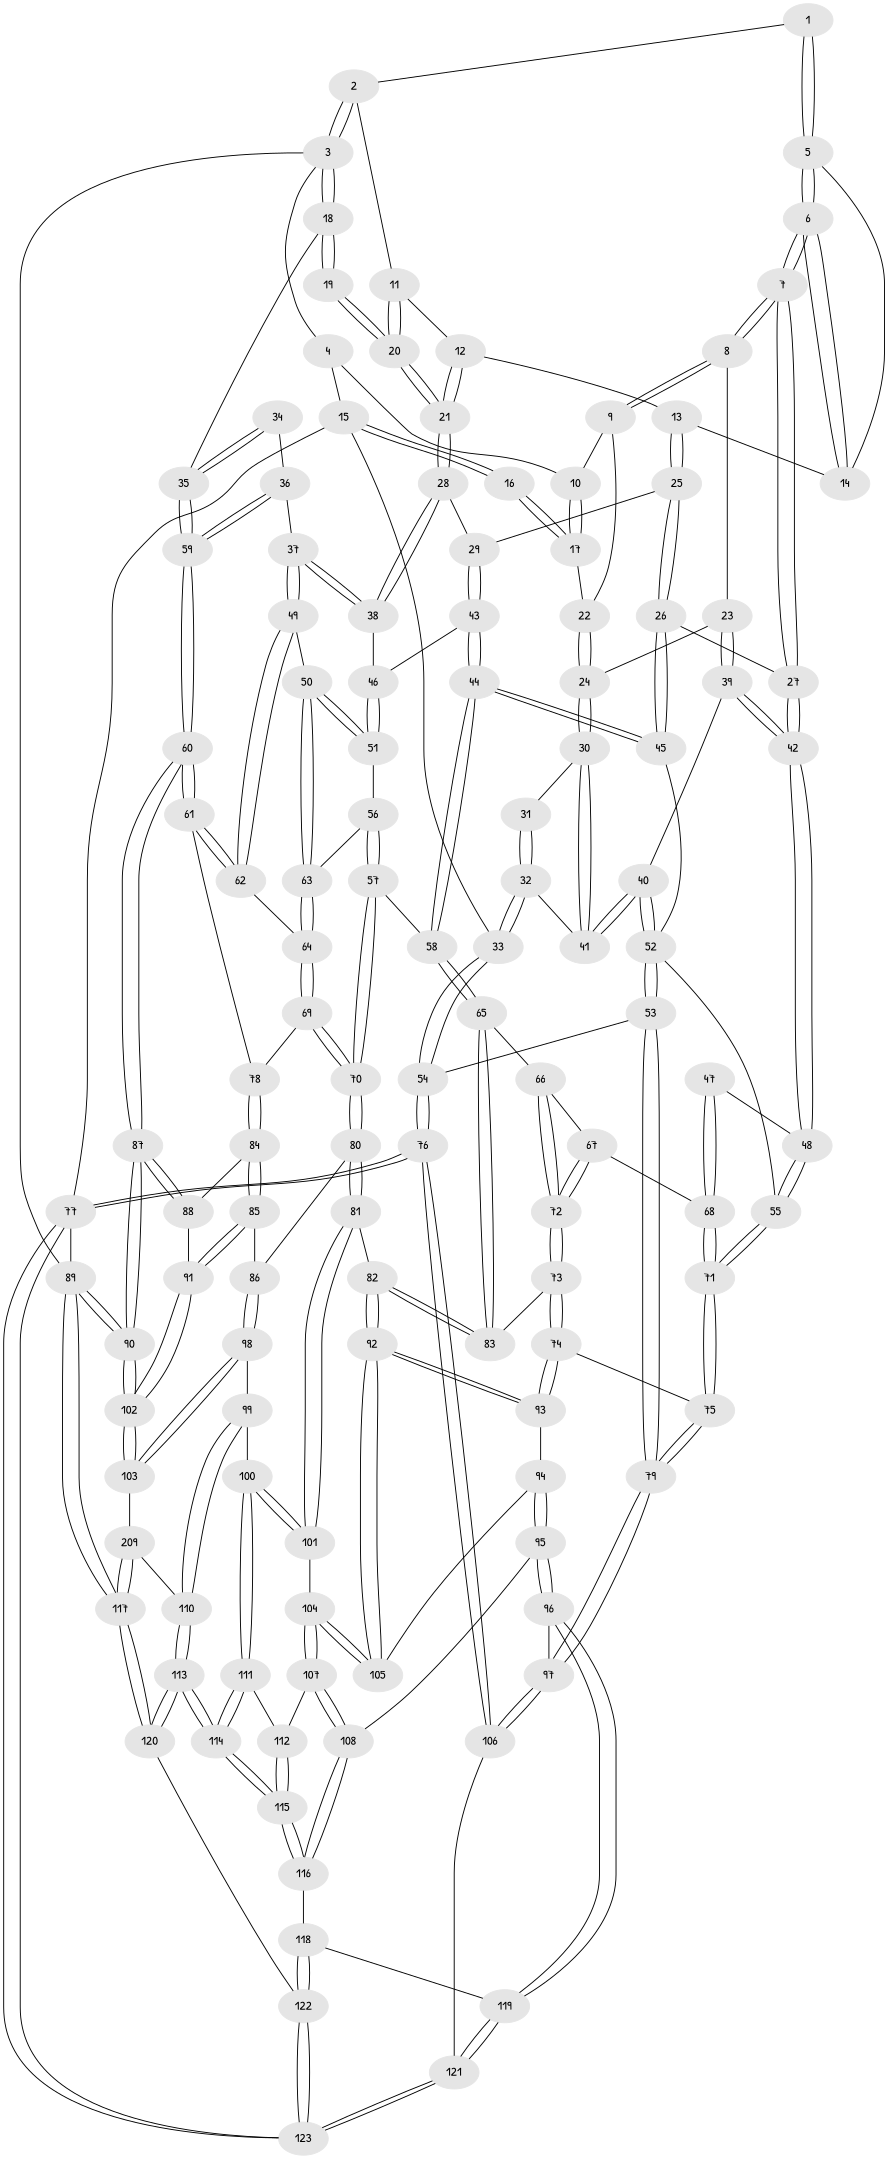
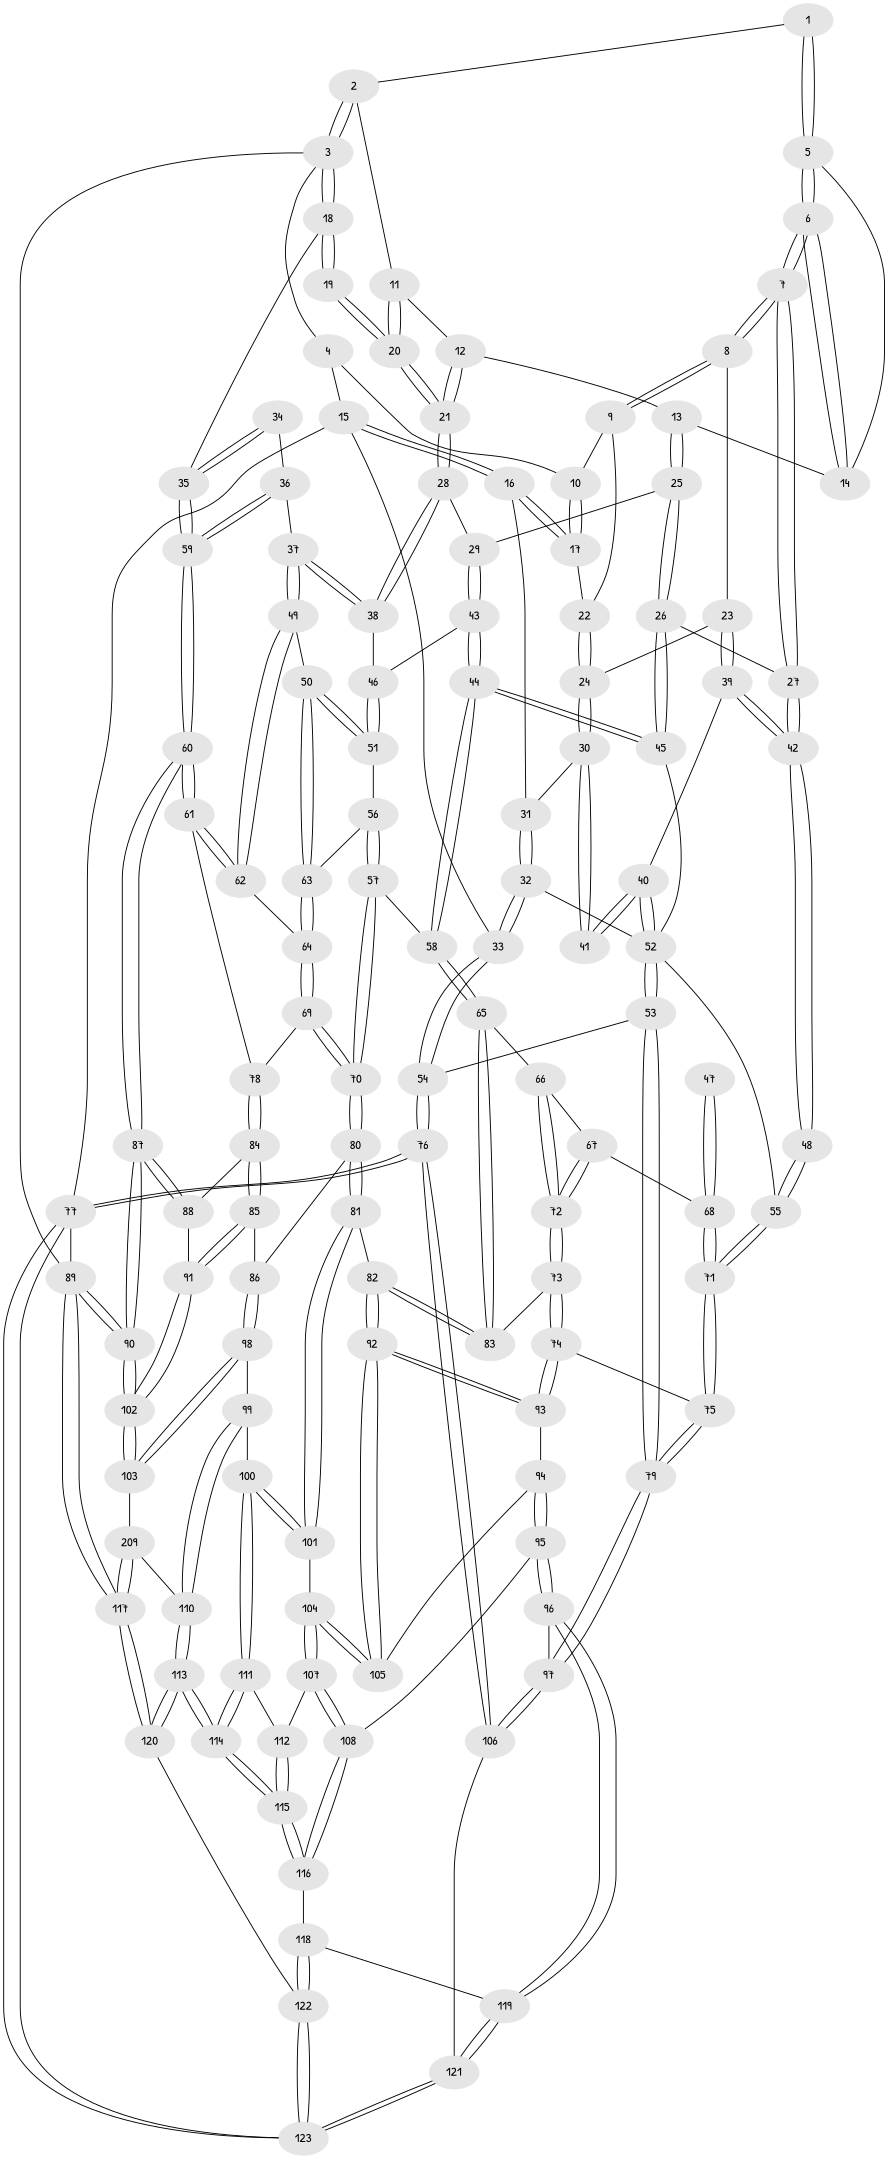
edge "16" -- "31": added
edge "32" -- "41": now "32" -- "52"
edge "47" -- "48": removed
